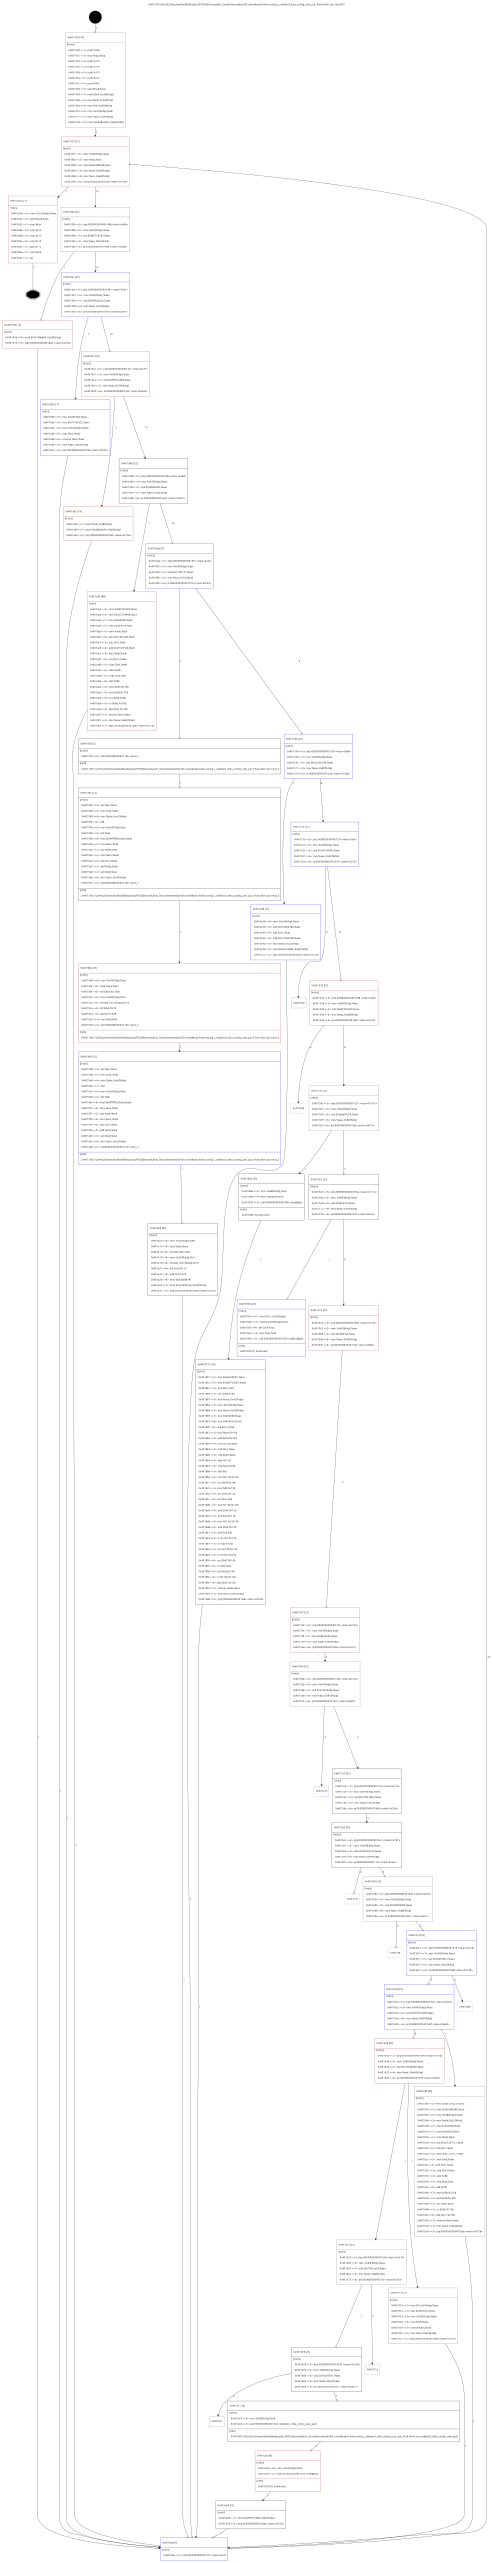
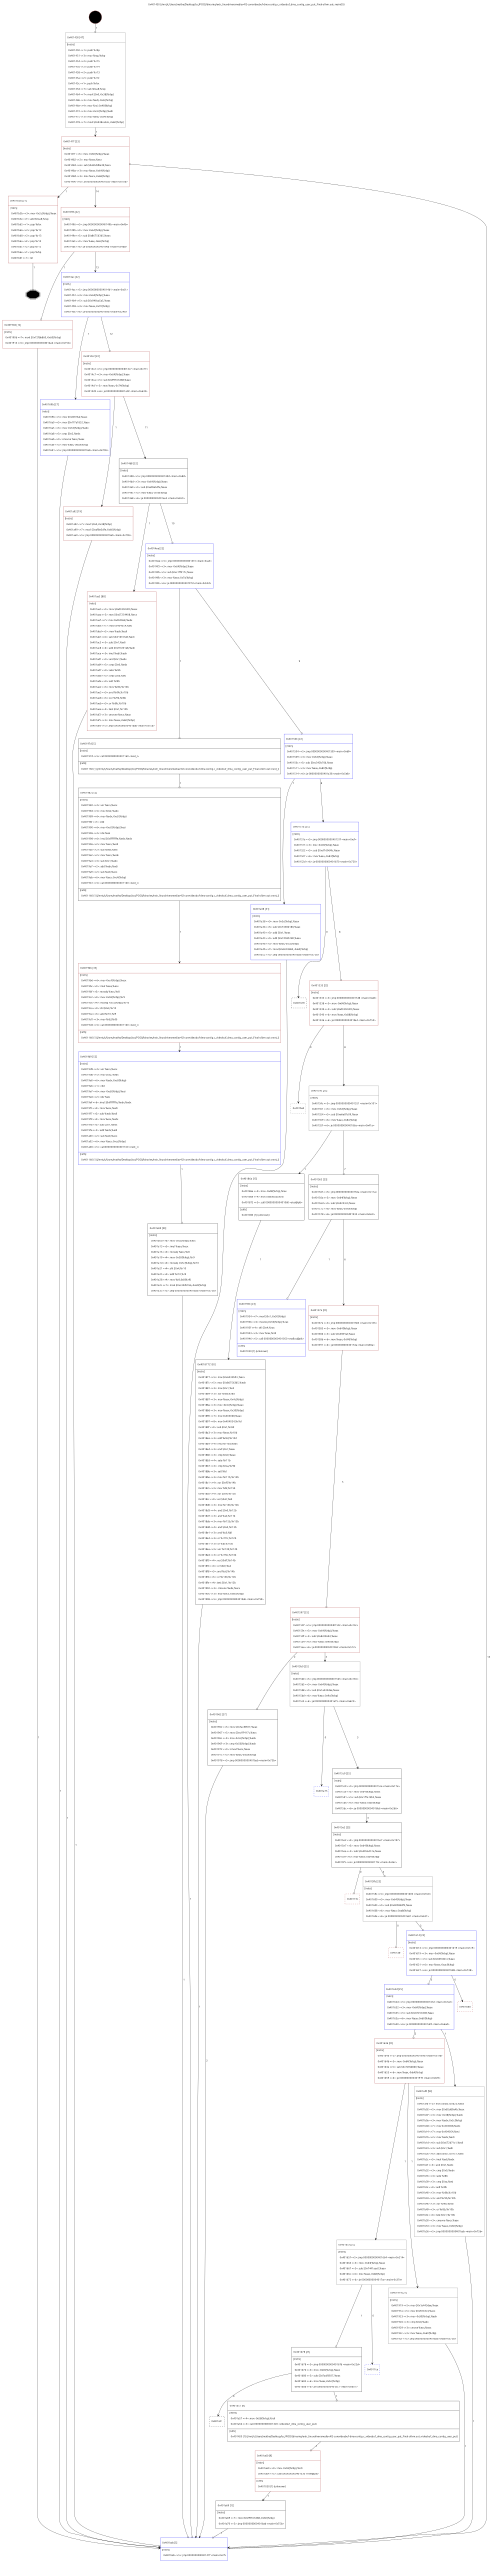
node "0x401962 [27]": added
